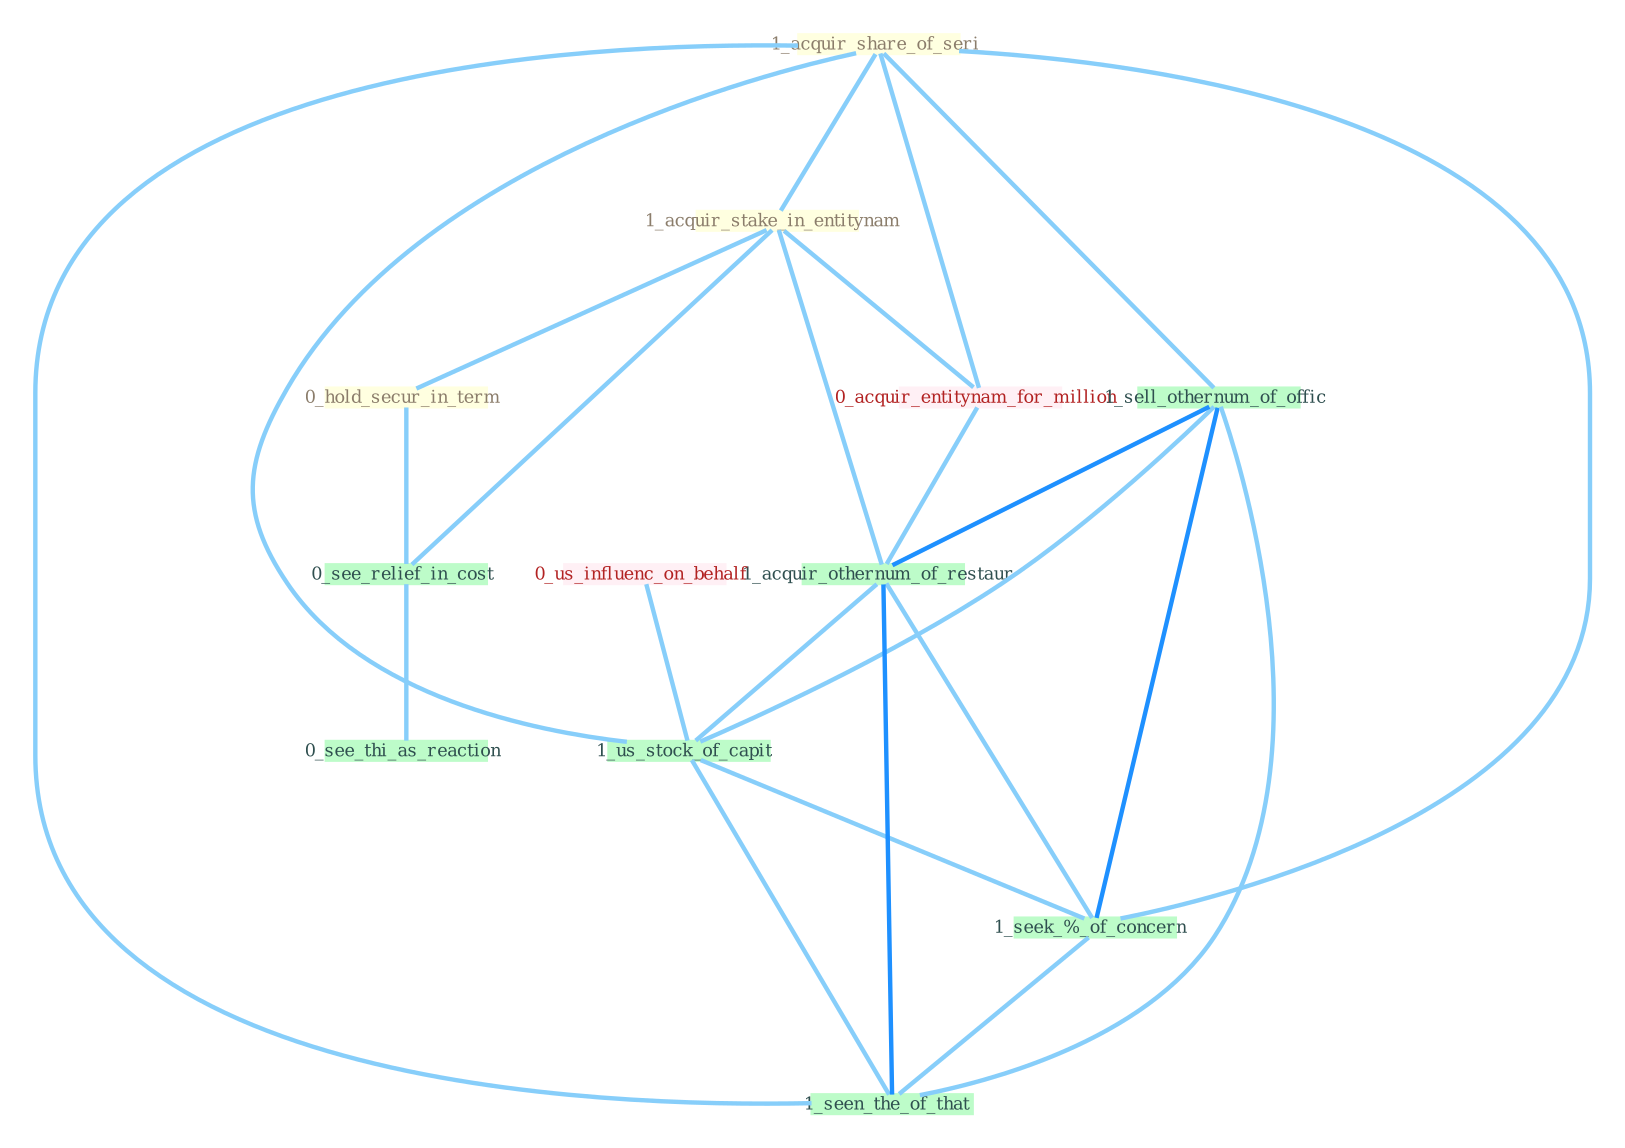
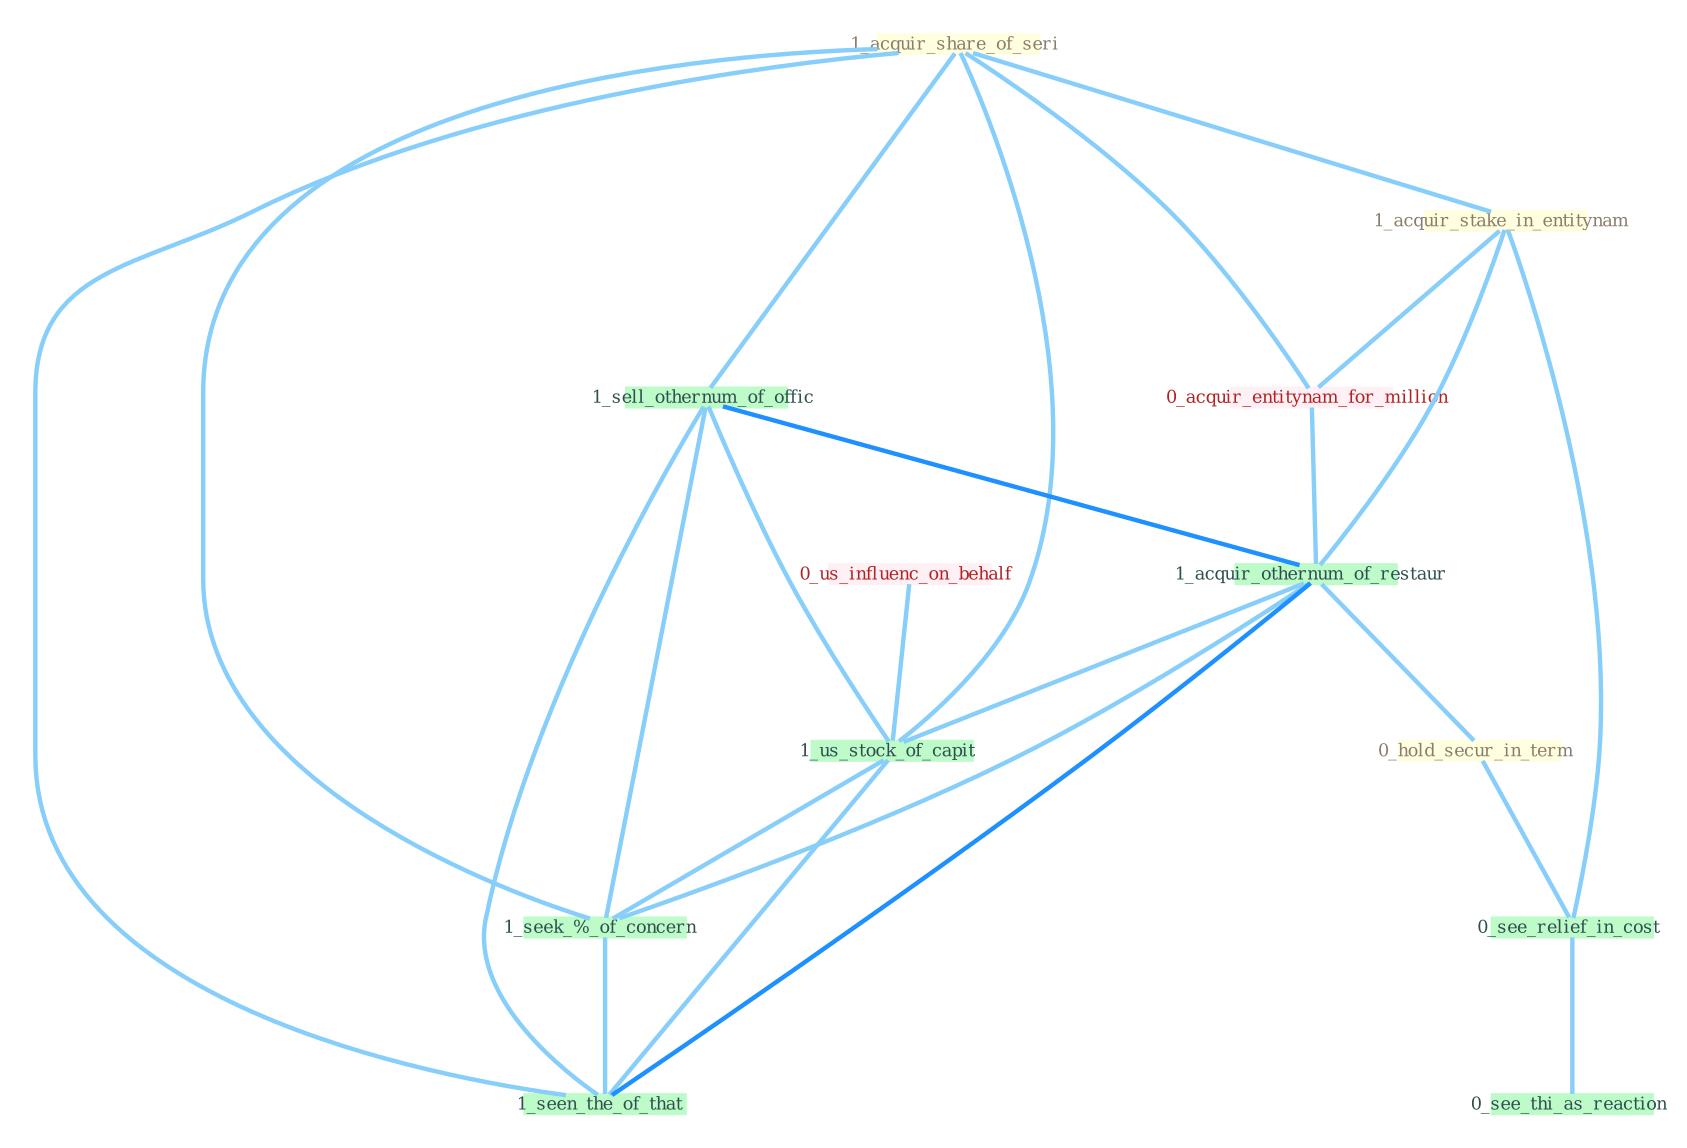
edge "1_acquir_stake_in_entitynam" -- "0_hold_secur_in_term": now "1_acquir_othernum_of_restaur" -- "0_hold_secur_in_term"
edge "1_sell_othernum_of_offic" -- "1_seek_%_of_concern": color #1e90ff -> #87cefa
